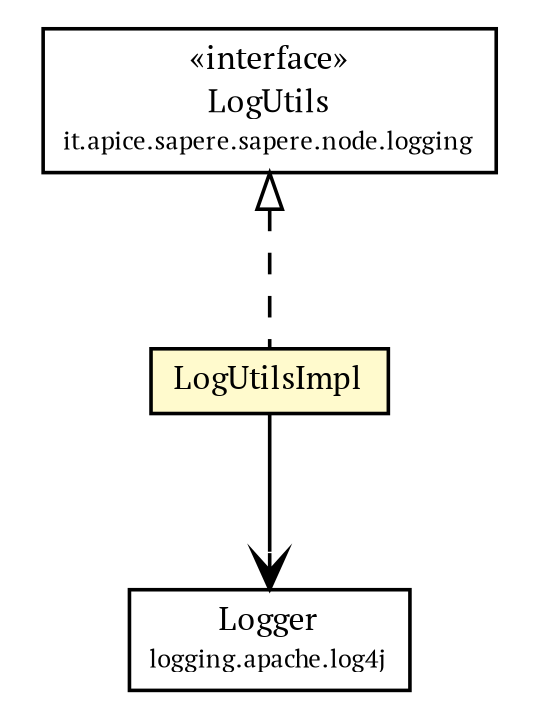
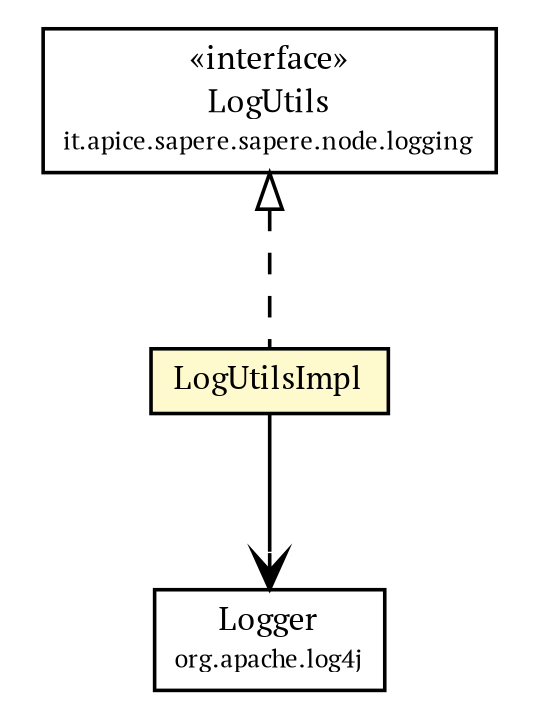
node "Logger": text "logging.apache.log4j" -> "org.apache.log4j"
